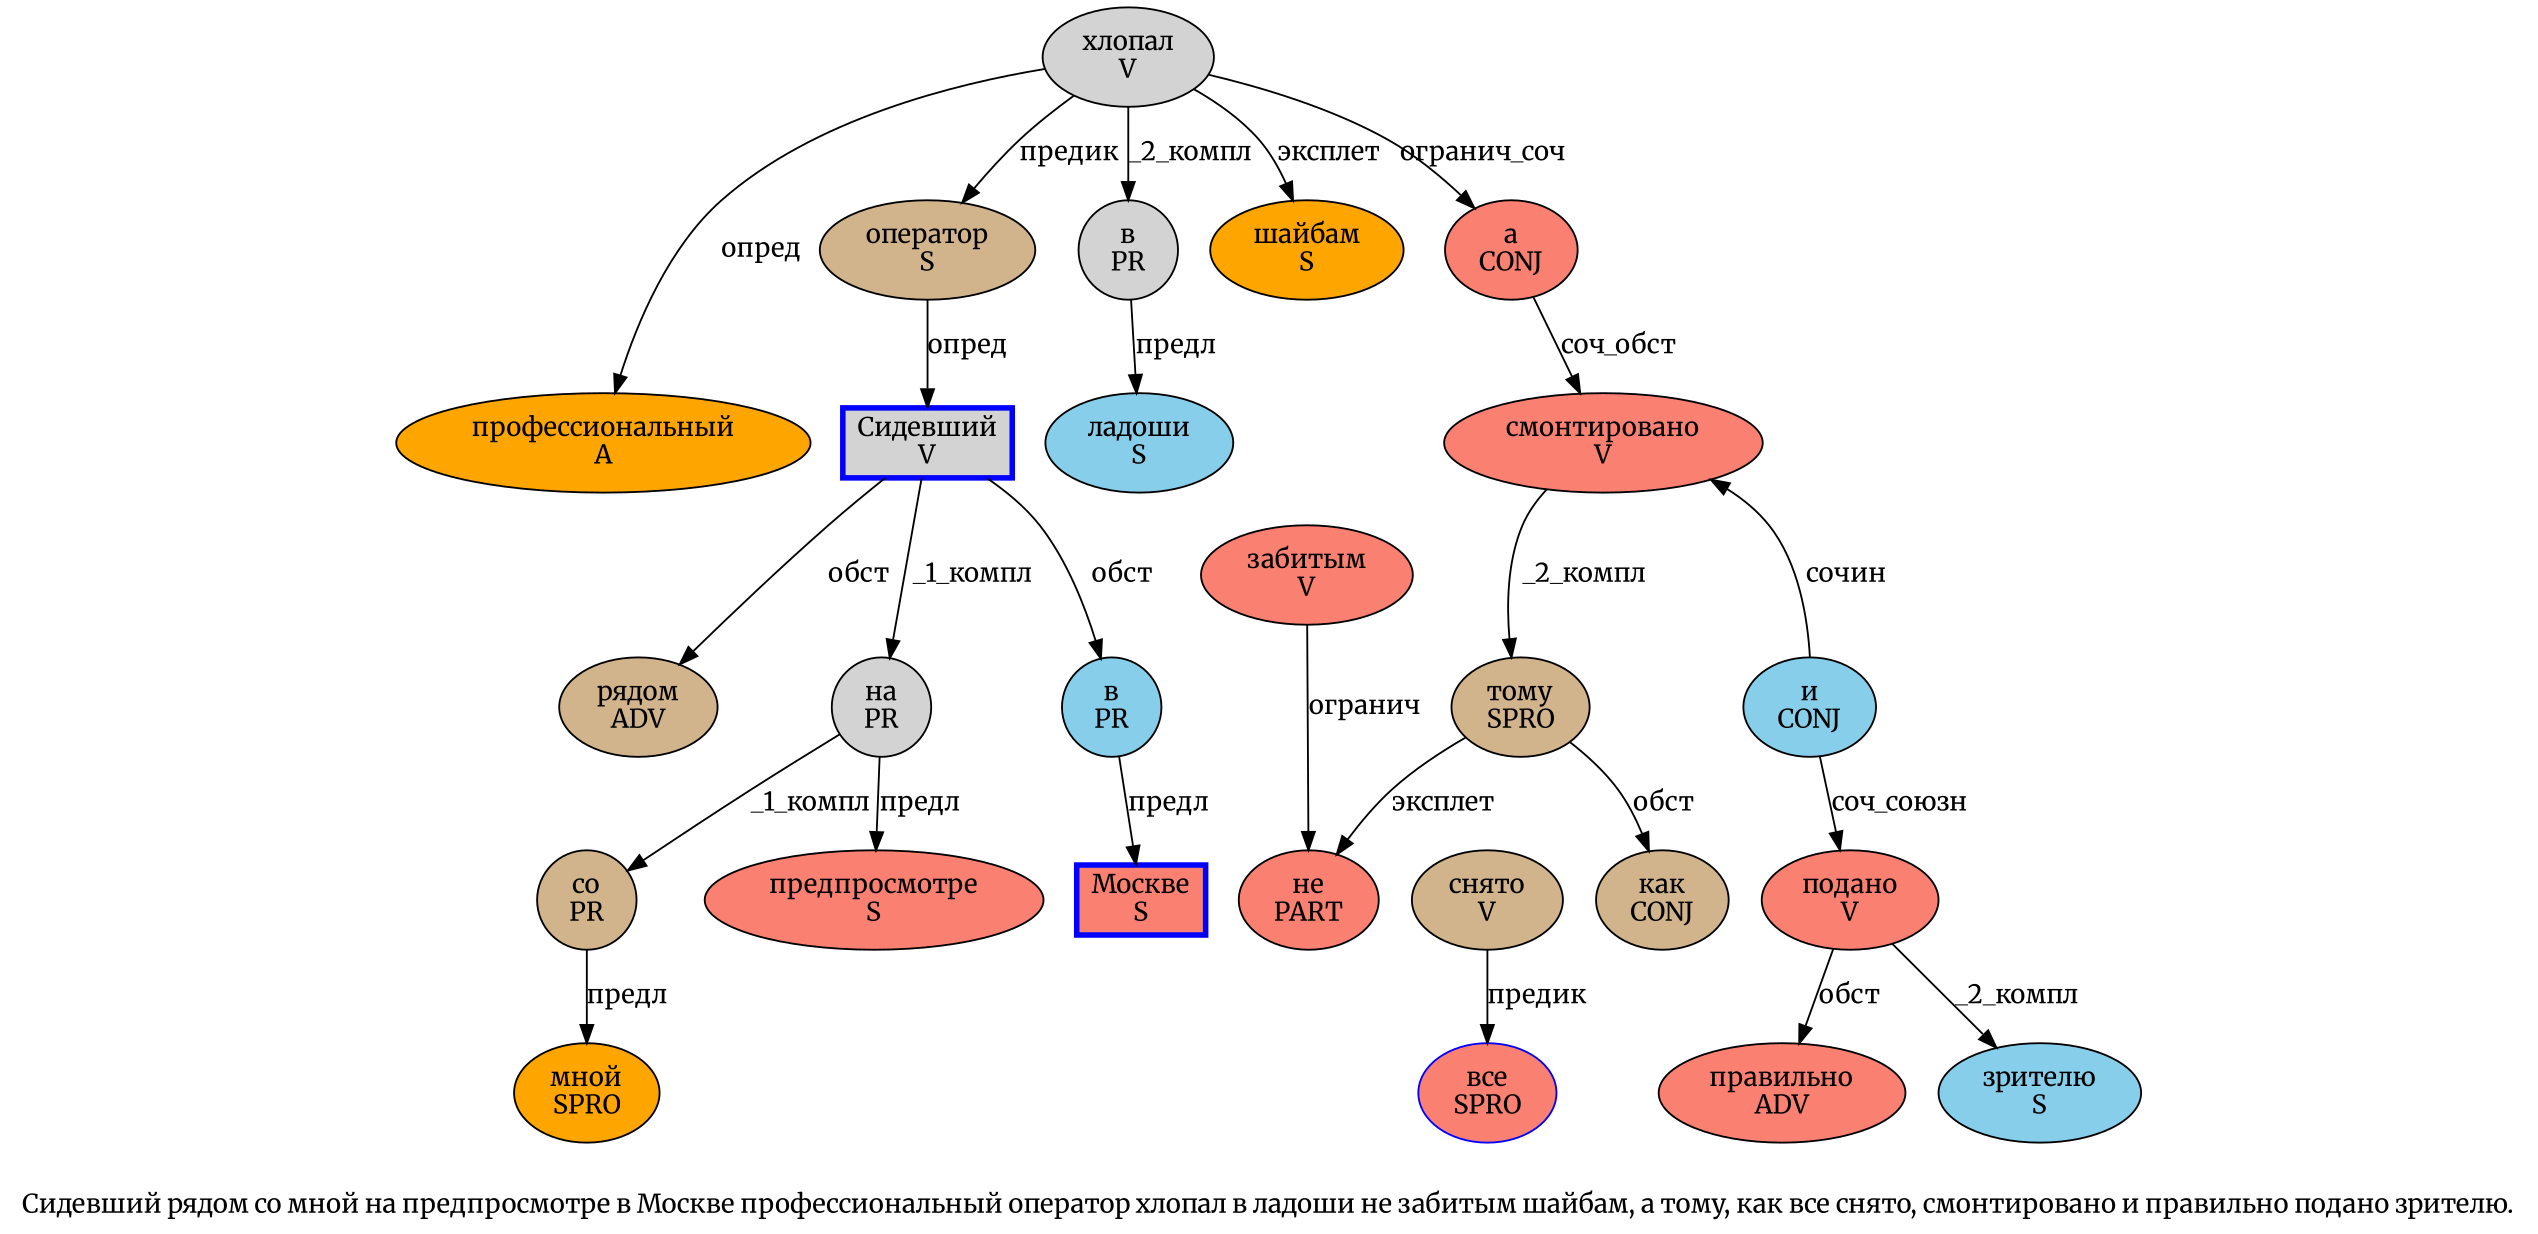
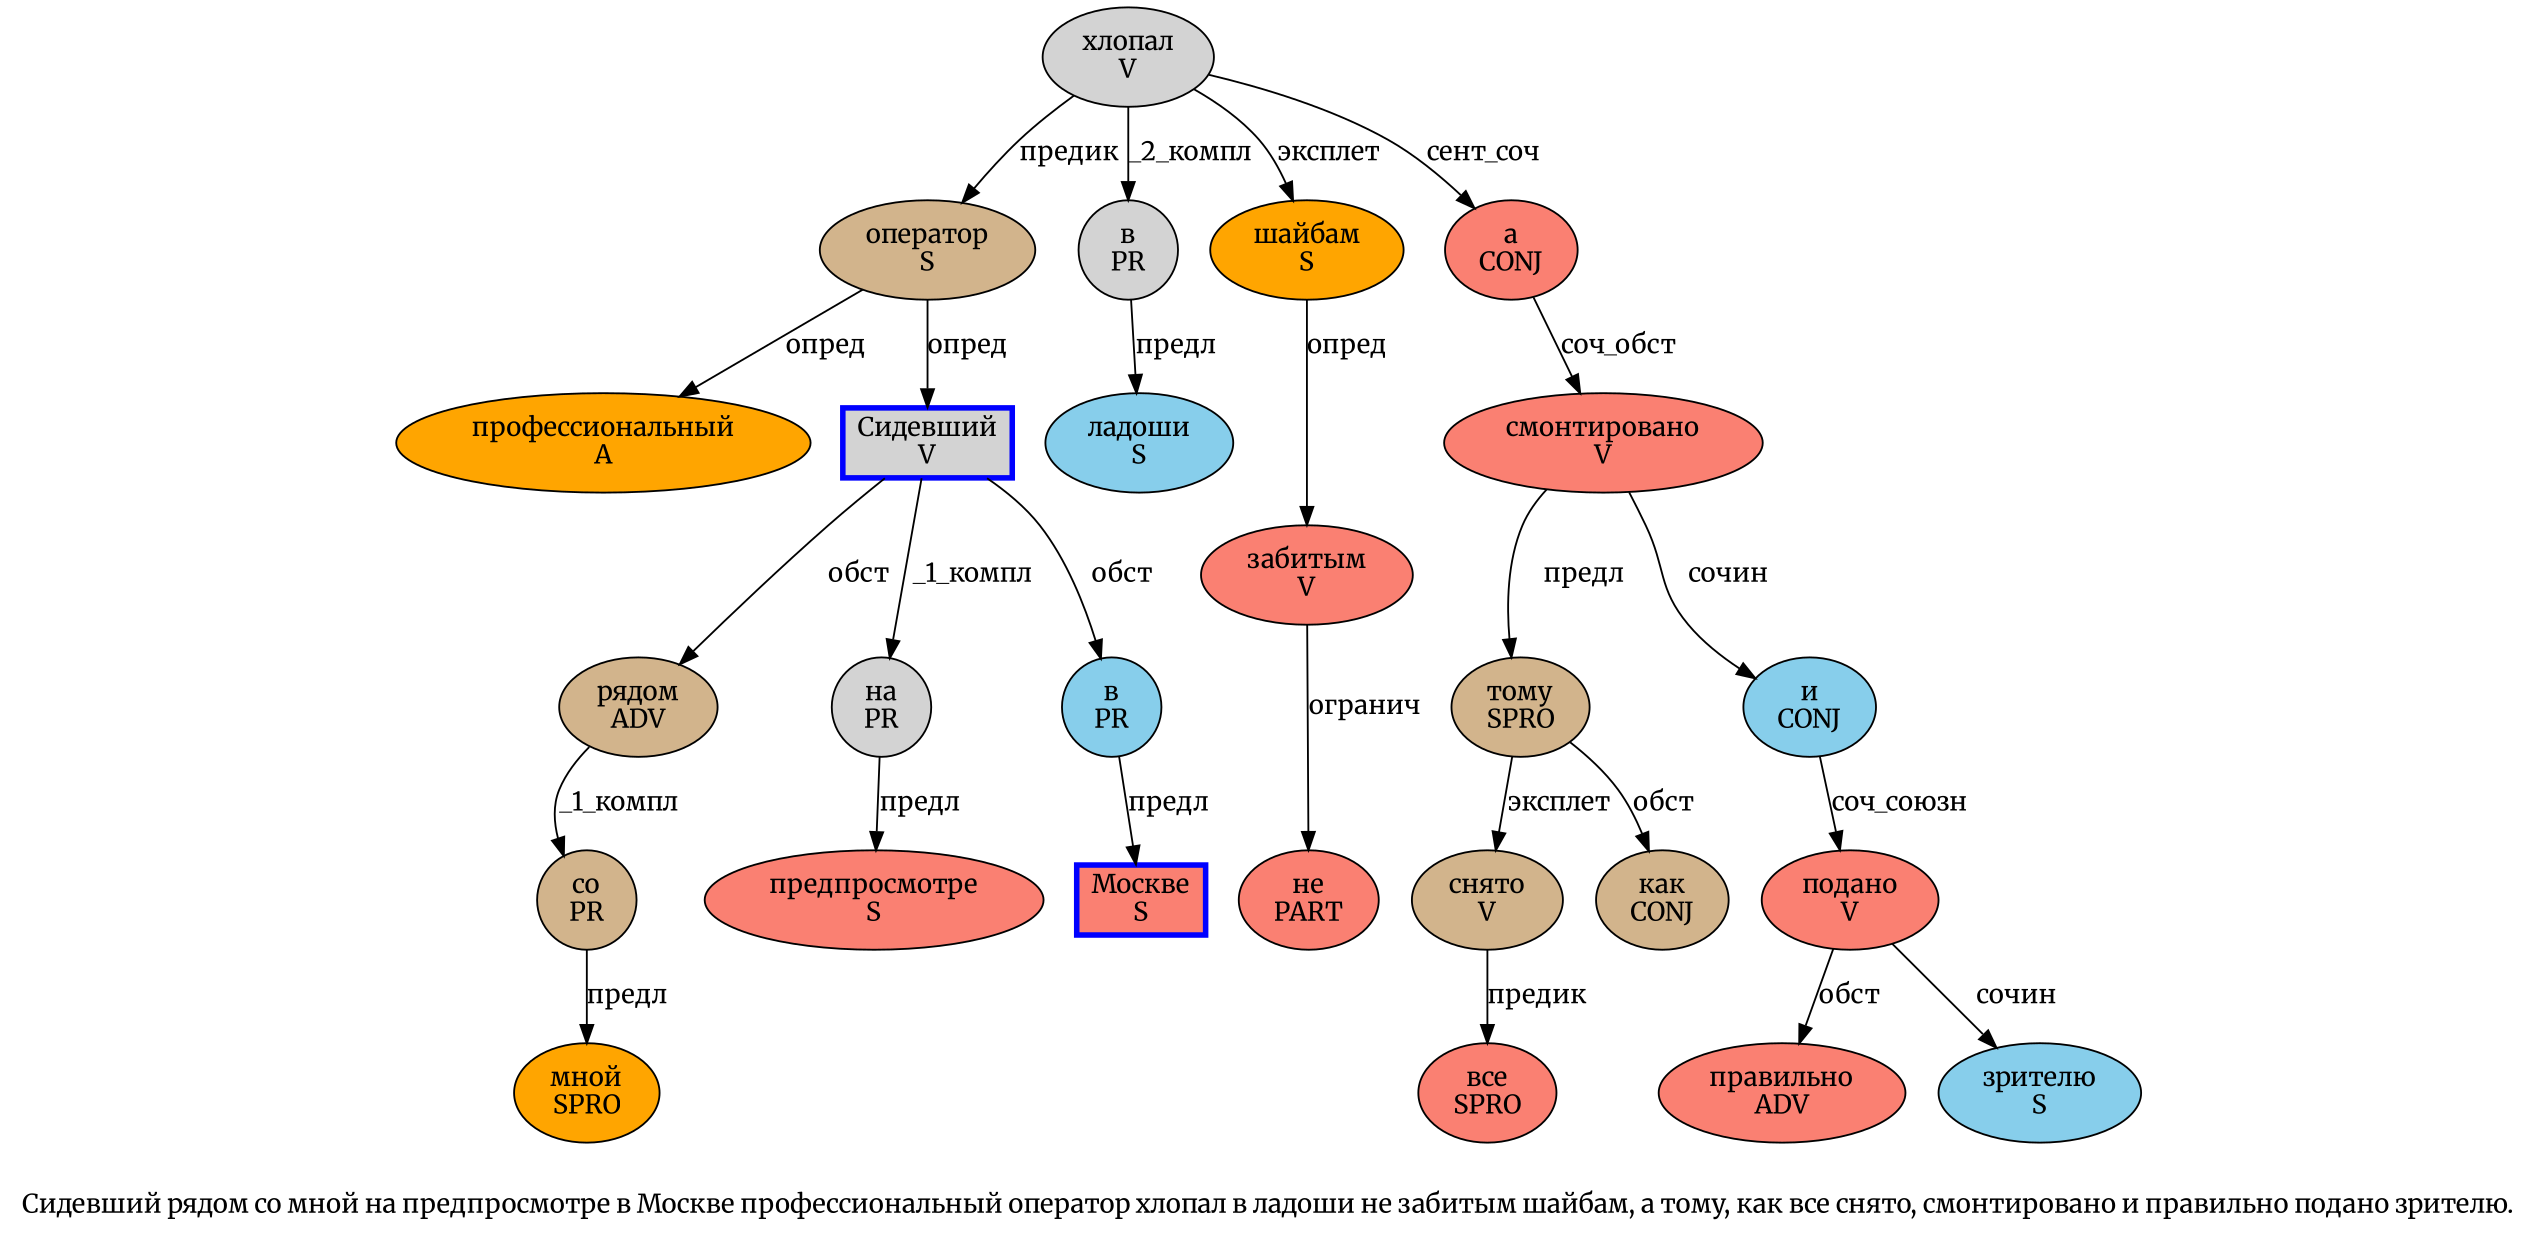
edge "хлопал V" -> "а CONJ": label "огранич_соч" -> "сент_соч"
edge "хлопал V" -> "профессиональный A": now "оператор S" -> "профессиональный A"
edge "шайбам S" -> "забитым V": added, label "опред"
edge "и CONJ" -> "смонтировано V": reversed
edge "смонтировано V" -> "тому SPRO": label "_2_компл" -> "предл"
edge "тому SPRO" -> "не PART": now "тому SPRO" -> "снято V"
edge "на PR" -> "со PR": now "рядом ADV" -> "со PR"
edge "подано V" -> "зрителю S": label "_2_компл" -> "сочин"
node "все SPRO": color blue -> black
